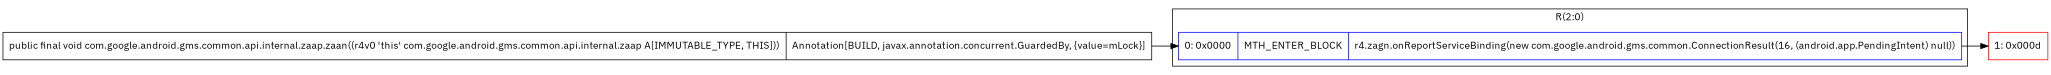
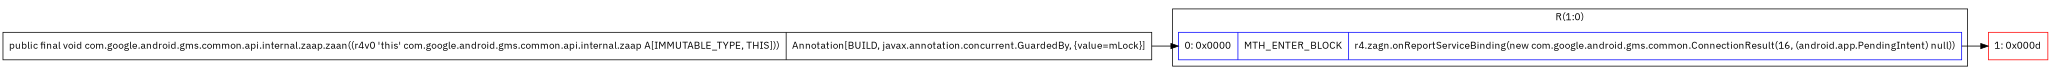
cluster "R(2:0)": label "R(2:0)" -> "R(1:0)"
